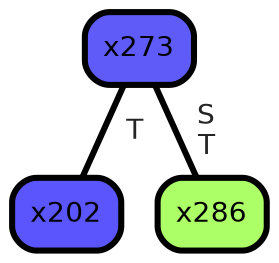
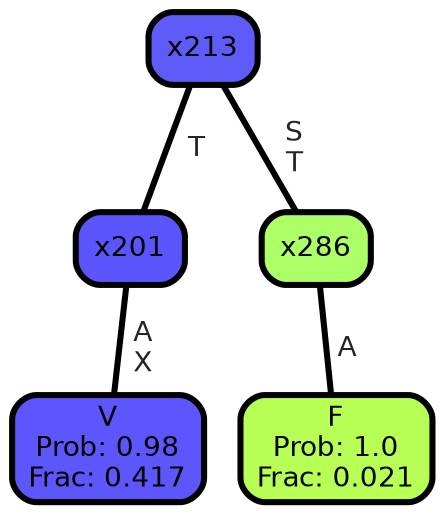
node "x273": label "x273" -> "x213"
node "x202": label "x202" -> "x201"
node "V Prob: 0.98 Frac: 0.417": added
node "F Prob: 1.0 Frac: 0.021": added
